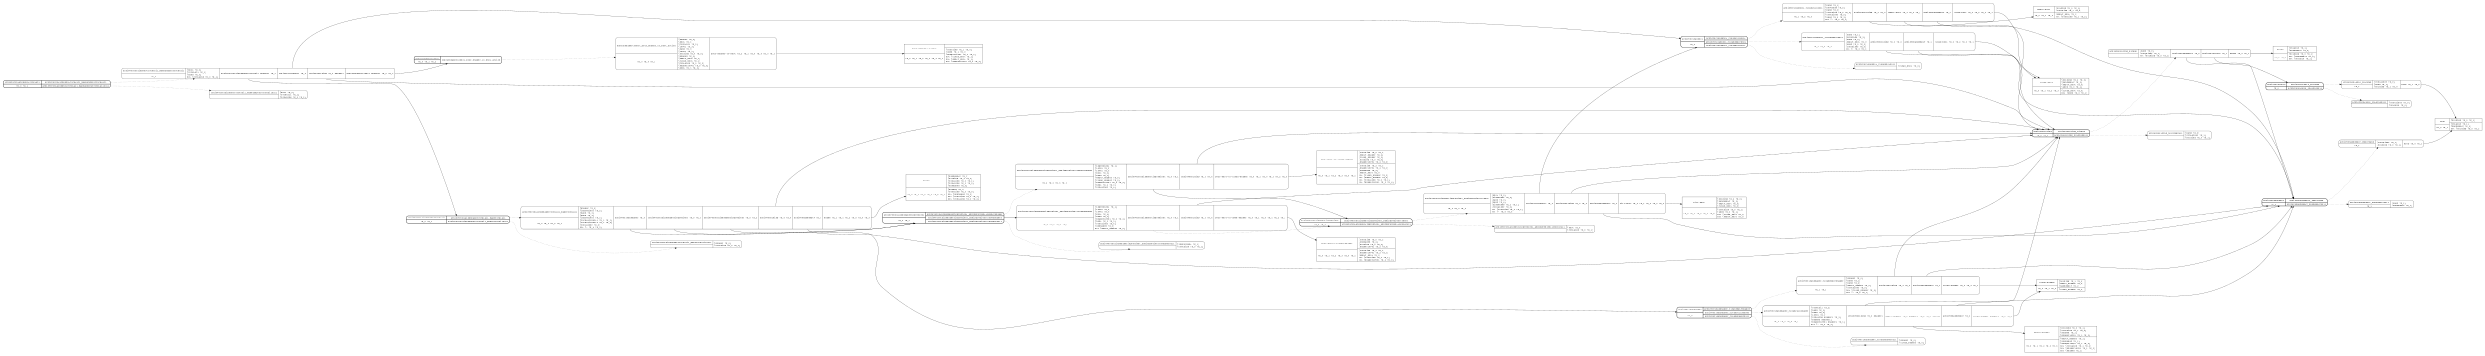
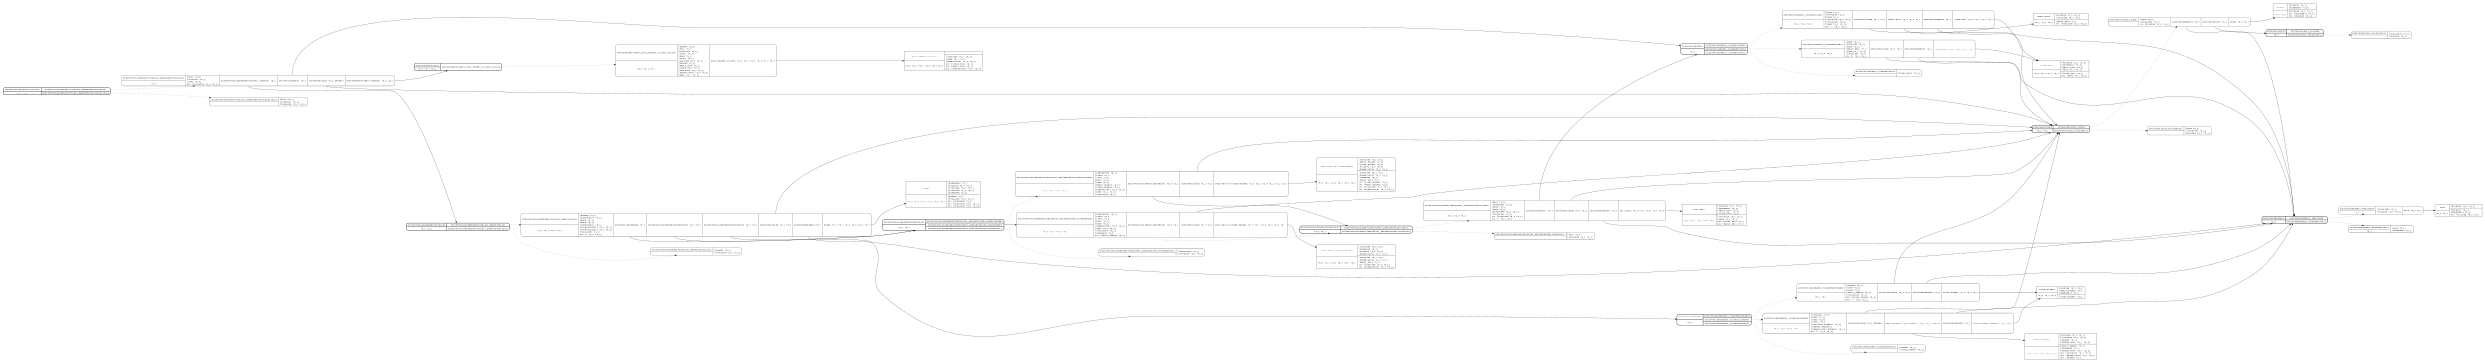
node "achieveontable_putdown": removed
